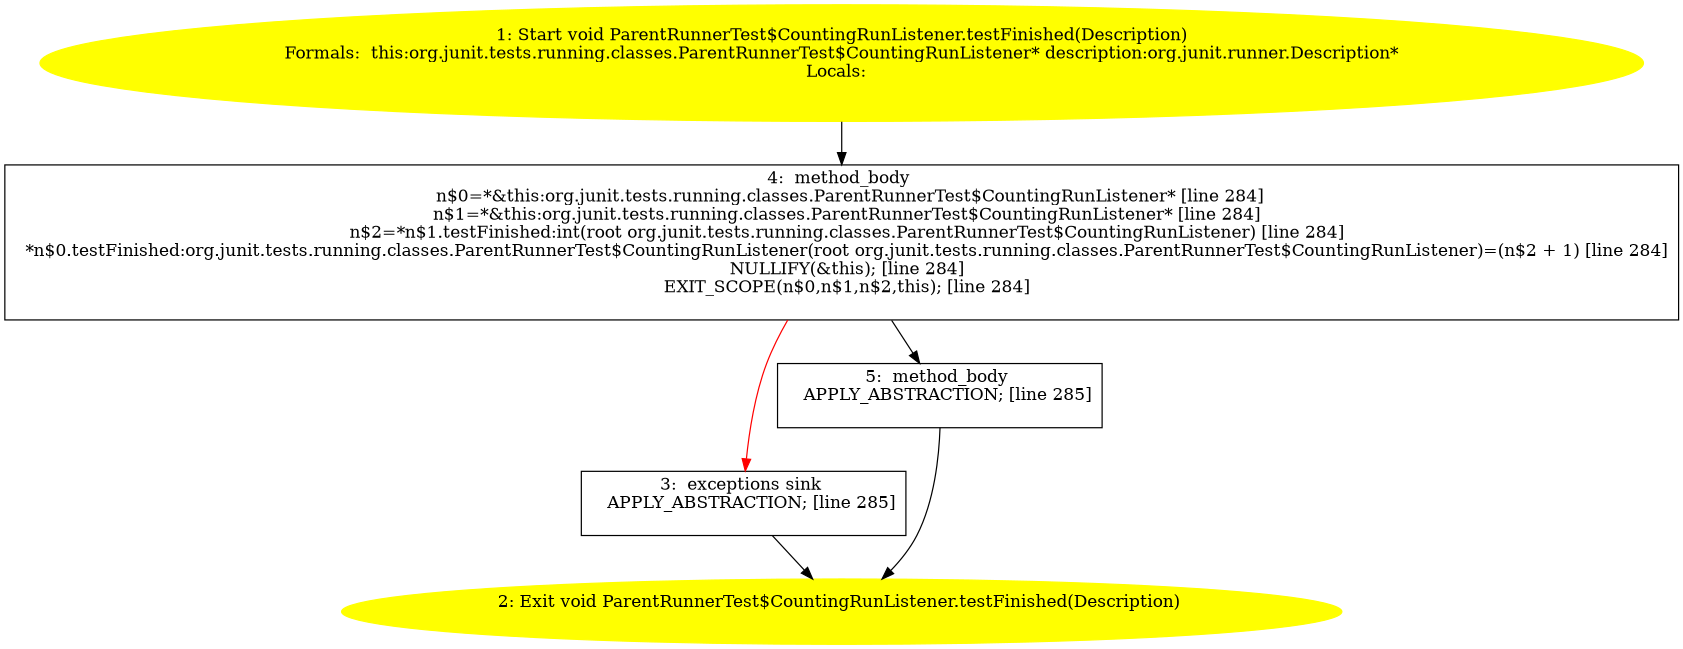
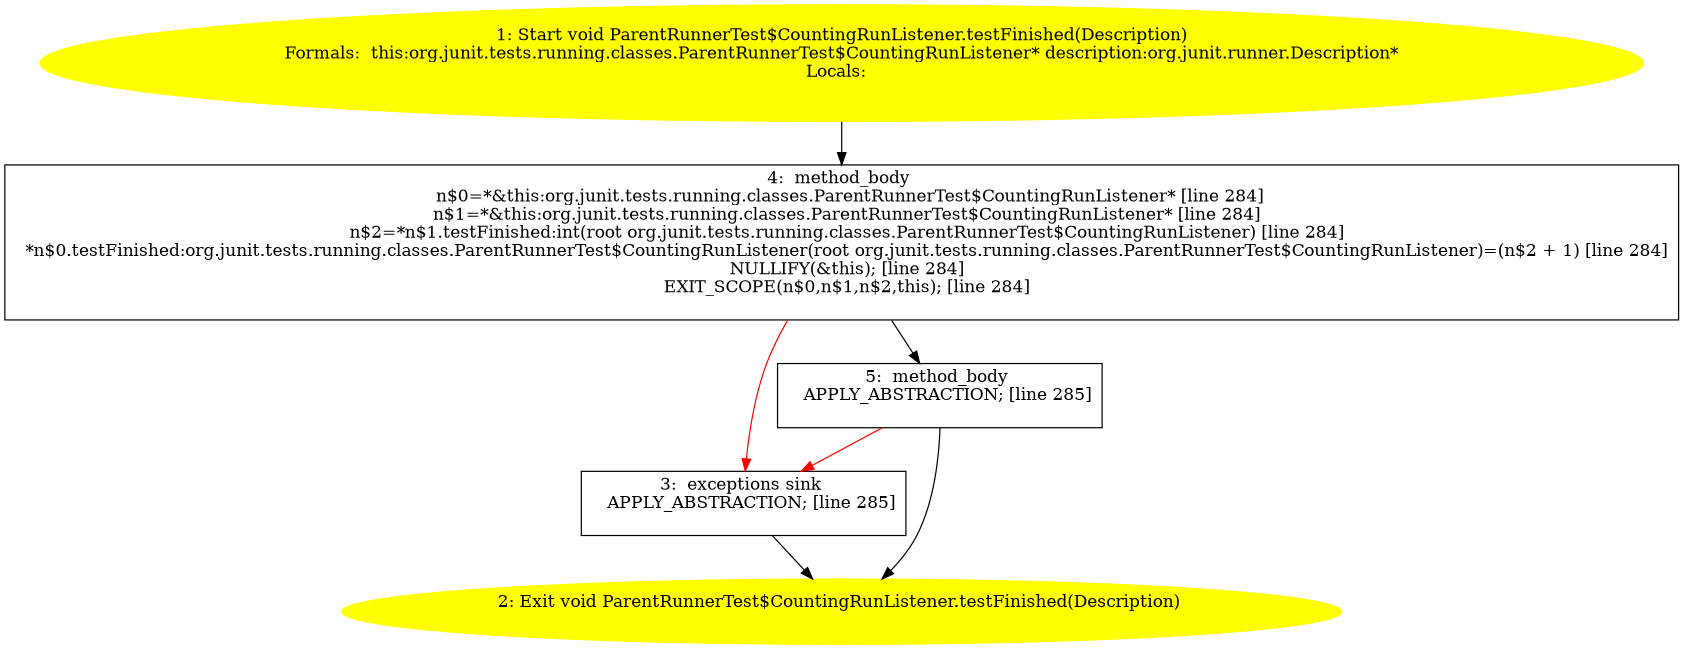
edge "5:  method_body APPLY_ABSTRACTION; [line 285]" -> "3:  exceptions sink APPLY_ABSTRACTION; [line 285]": added
